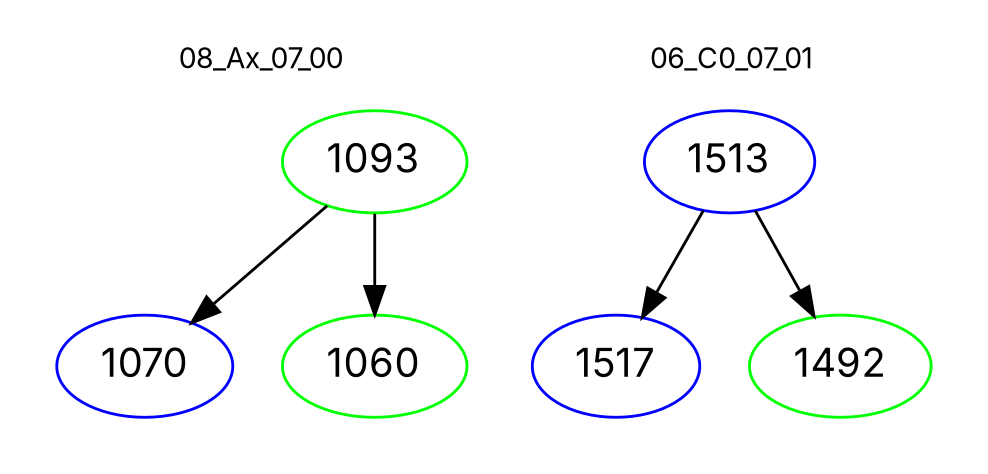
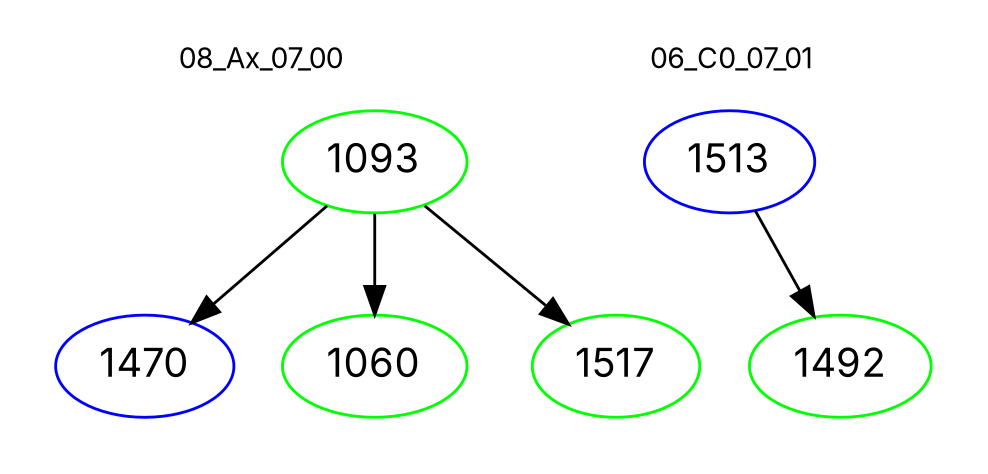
edge "1513" -> "1517": now "1093" -> "1517"
node "1070": label "1070" -> "1470"
node "1517": color blue -> green
